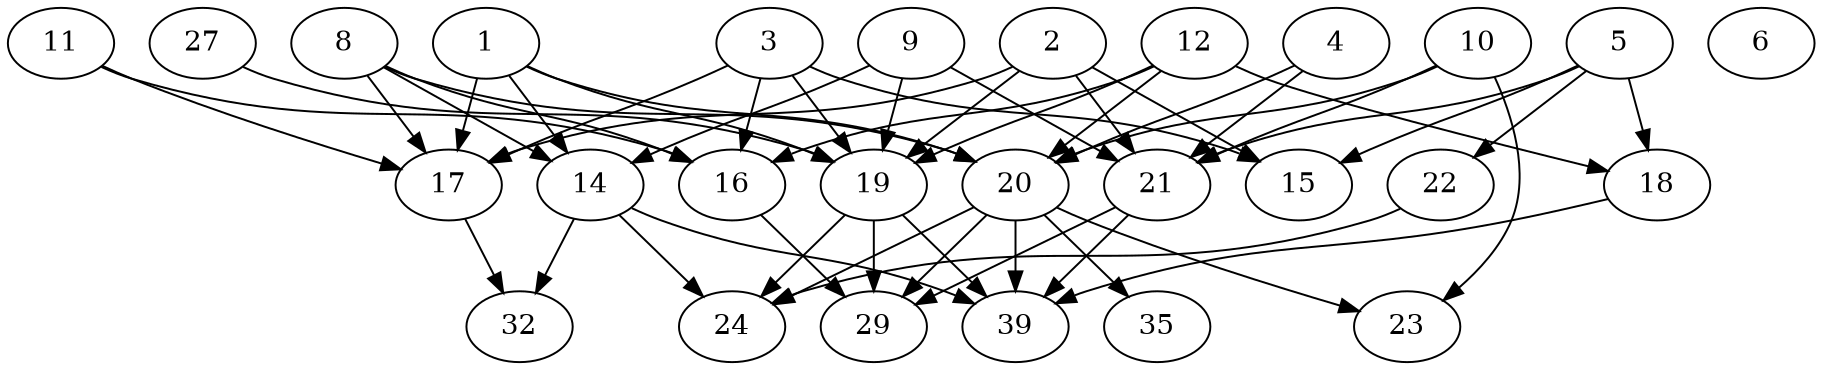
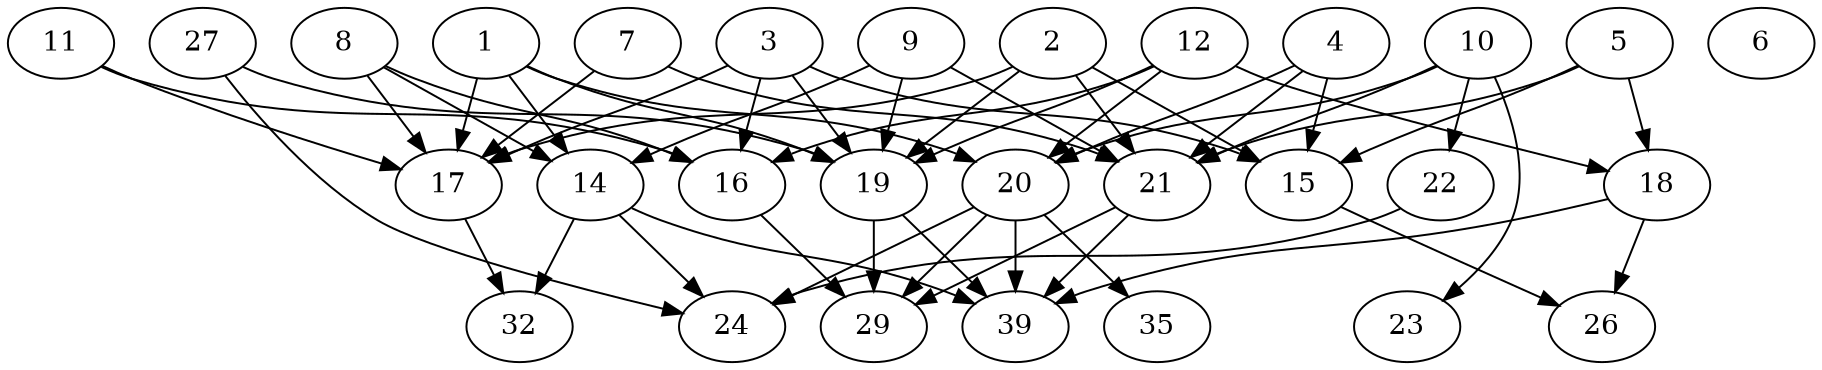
node "7": added
edge "4" -> "15": added
edge "5" -> "22": now "10" -> "22"
edge "8" -> "20": removed
edge "19" -> "24": now "27" -> "24"
edge "20" -> "23": removed
node "26": added
